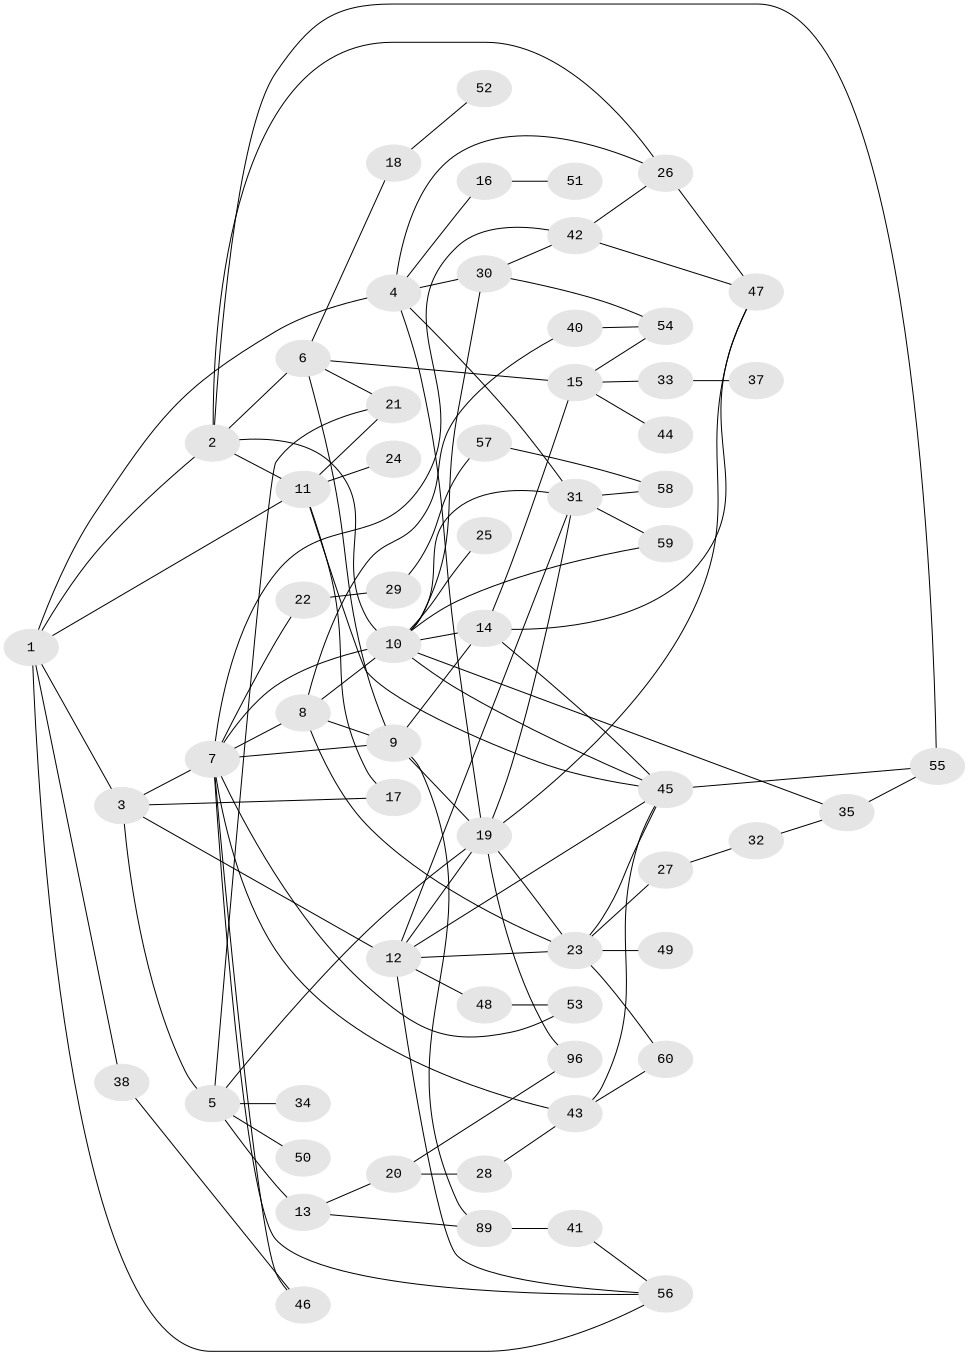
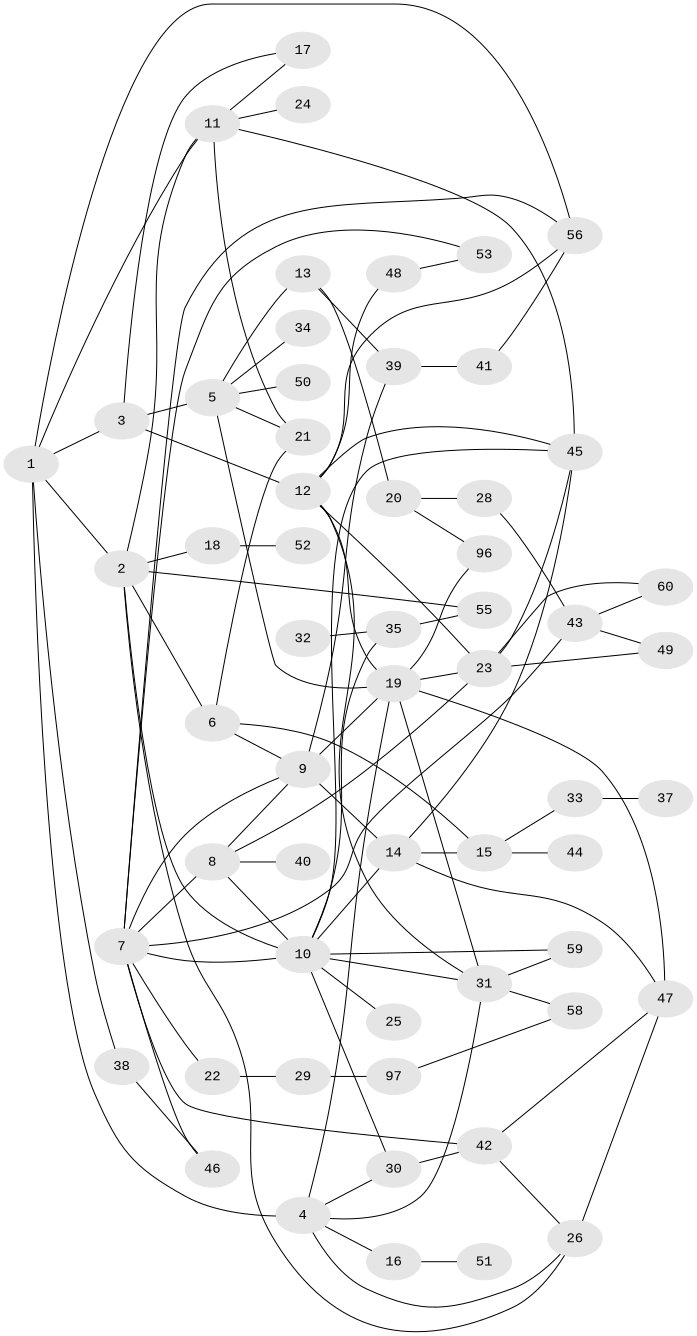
edge "18" -- "6": now "18" -- "2"
node "54": removed
node "57": label "57" -> "97"
edge "55" -- "45": removed
edge "7" -- "3": removed
node "27": removed
edge "45" -- "43": now "49" -- "43"
node "89": label "89" -> "39"
